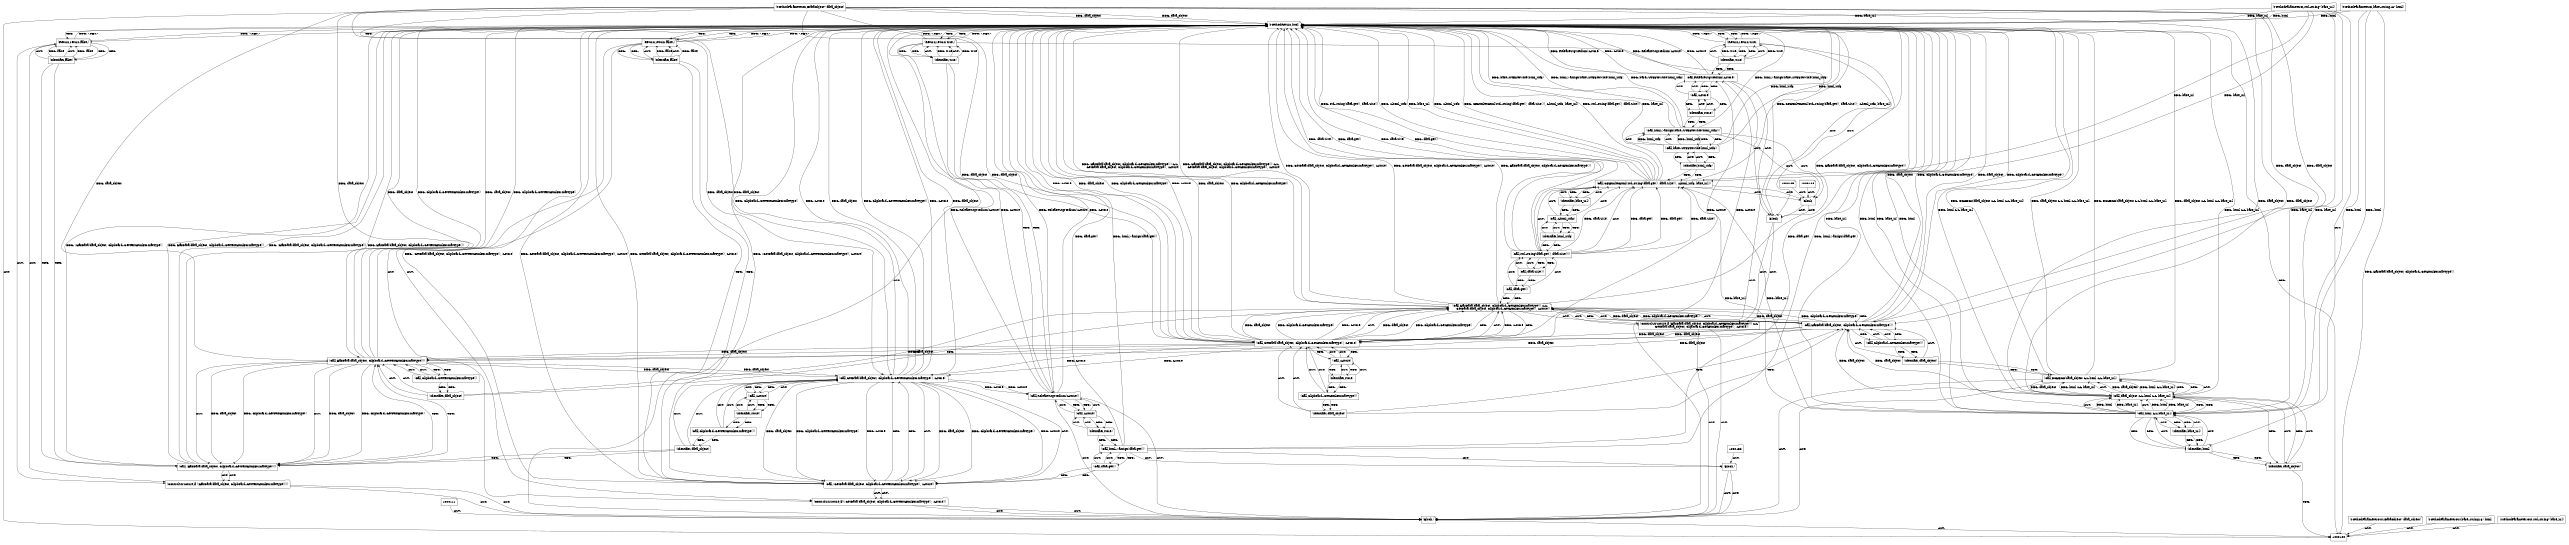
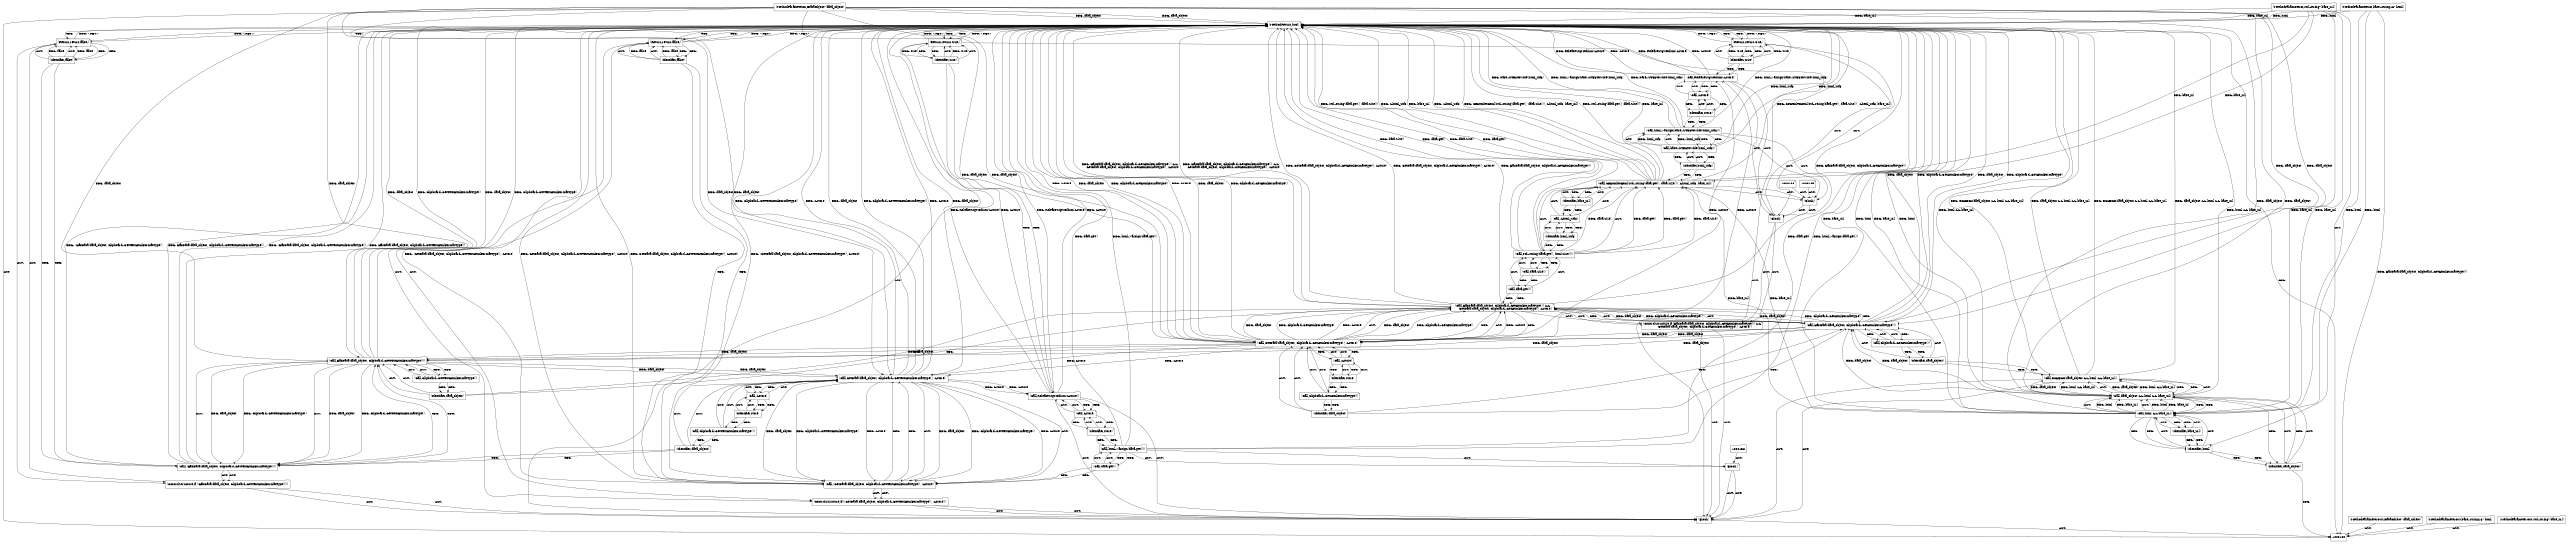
node "(Call,std::string(data.get(), data.Size()))": label "(Call,std::string(data.get(), data.Size()))" -> "(Call,std::string(data.get(), html.Size()))"
node "1000111": removed
